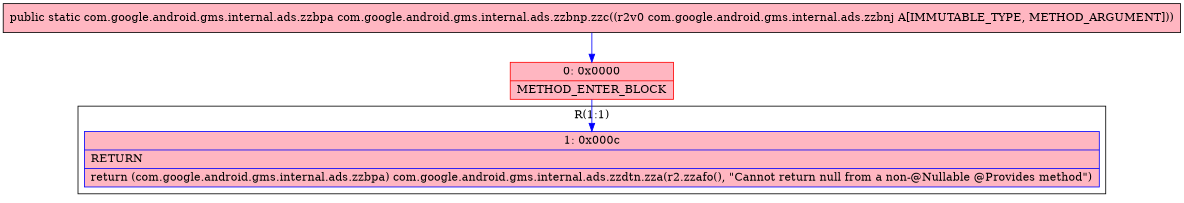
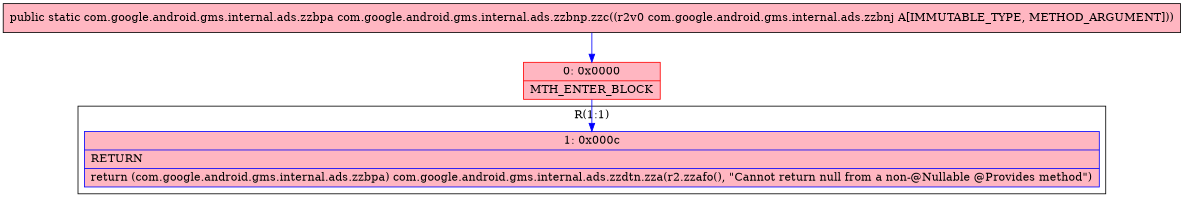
node "0: 0x0000": text "METHOD_ENTER_BLOCK" -> "MTH_ENTER_BLOCK"
